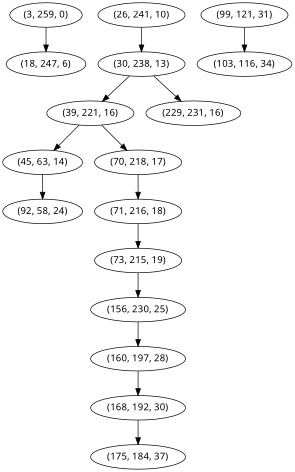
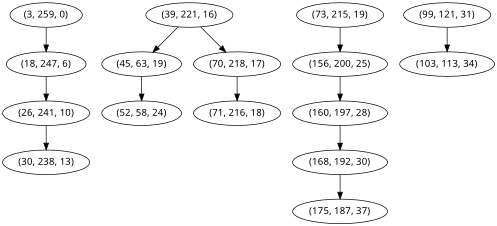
node "(103, 116, 34)": label "(103, 116, 34)" -> "(103, 113, 34)"
edge "(18, 247, 6)" -> "(26, 241, 10)": added
edge "(30, 238, 13)" -> "(39, 221, 16)": removed
node "(229, 231, 16)": removed
node "(45, 63, 14)": label "(45, 63, 14)" -> "(45, 63, 19)"
node "(92, 58, 24)": label "(92, 58, 24)" -> "(52, 58, 24)"
edge "(71, 216, 18)" -> "(73, 215, 19)": removed
node "(156, 230, 25)": label "(156, 230, 25)" -> "(156, 200, 25)"
node "(175, 184, 37)": label "(175, 184, 37)" -> "(175, 187, 37)"
